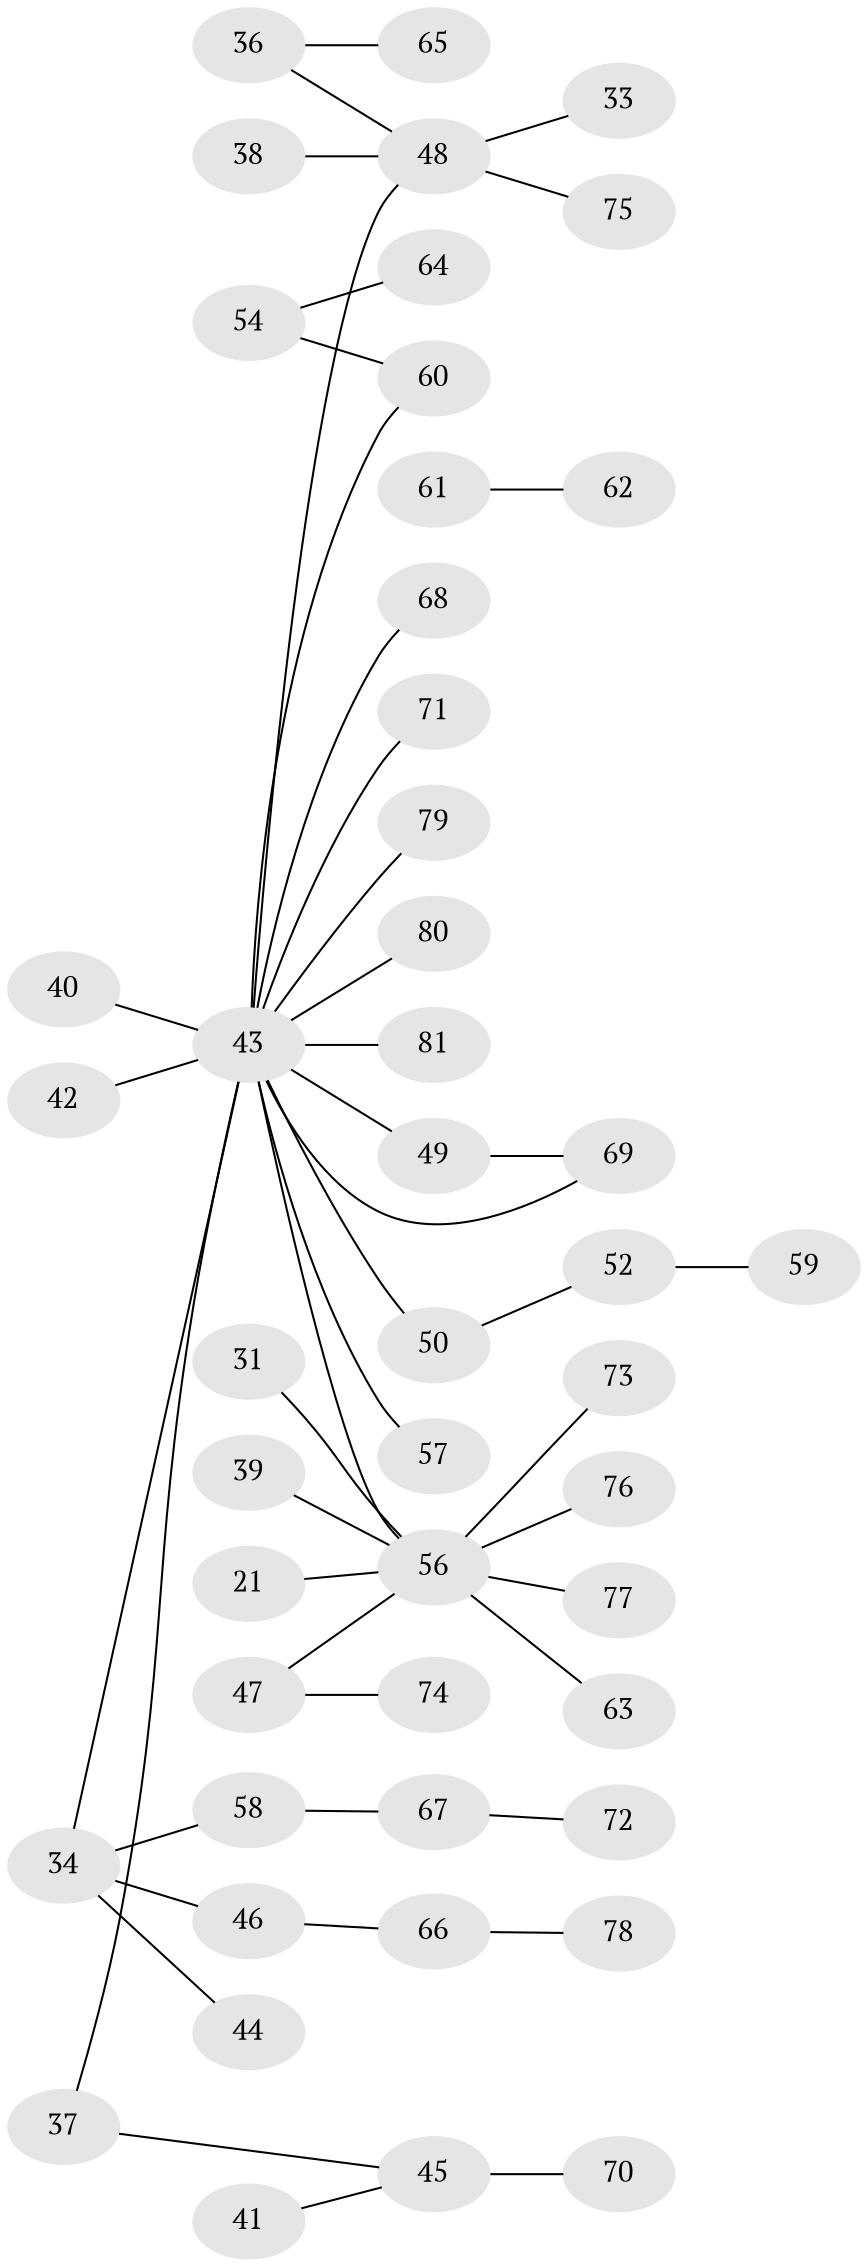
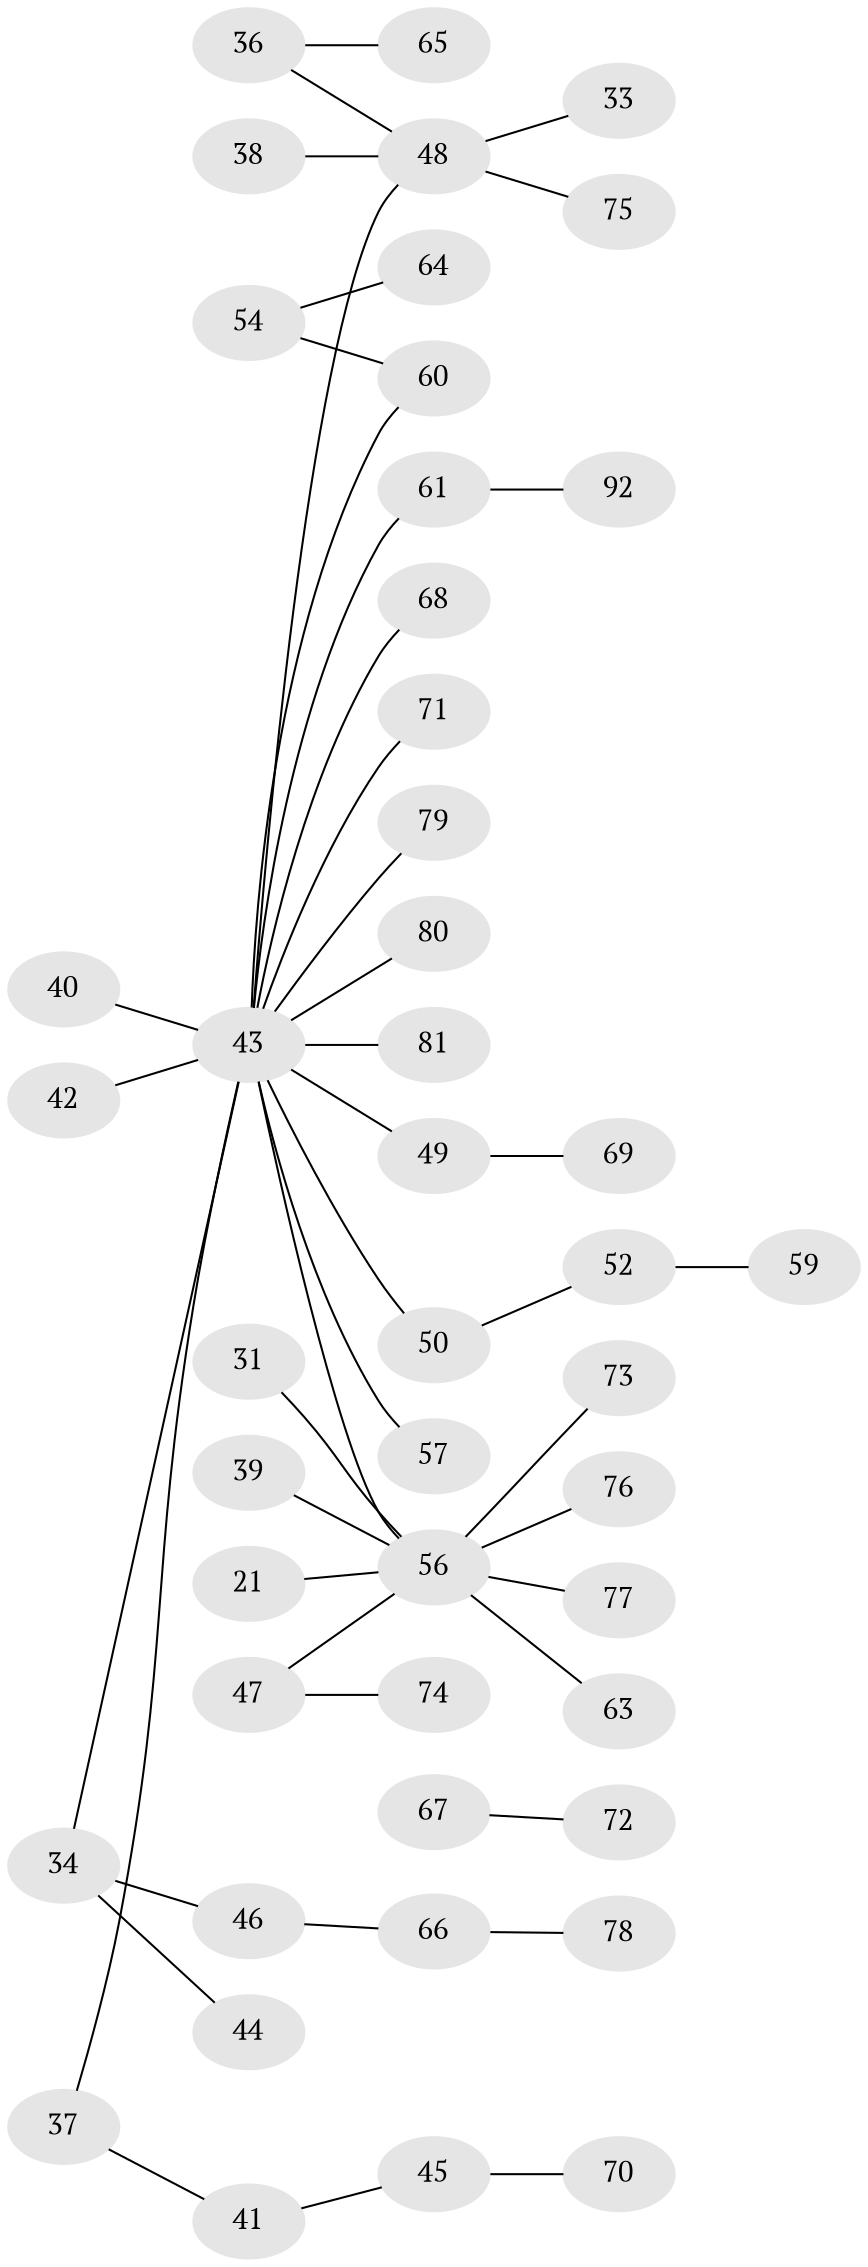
node "62": label "62" -> "92"
edge "43" -- "69": now "43" -- "61"
node "58": removed
edge "37" -- "45": now "37" -- "41"
